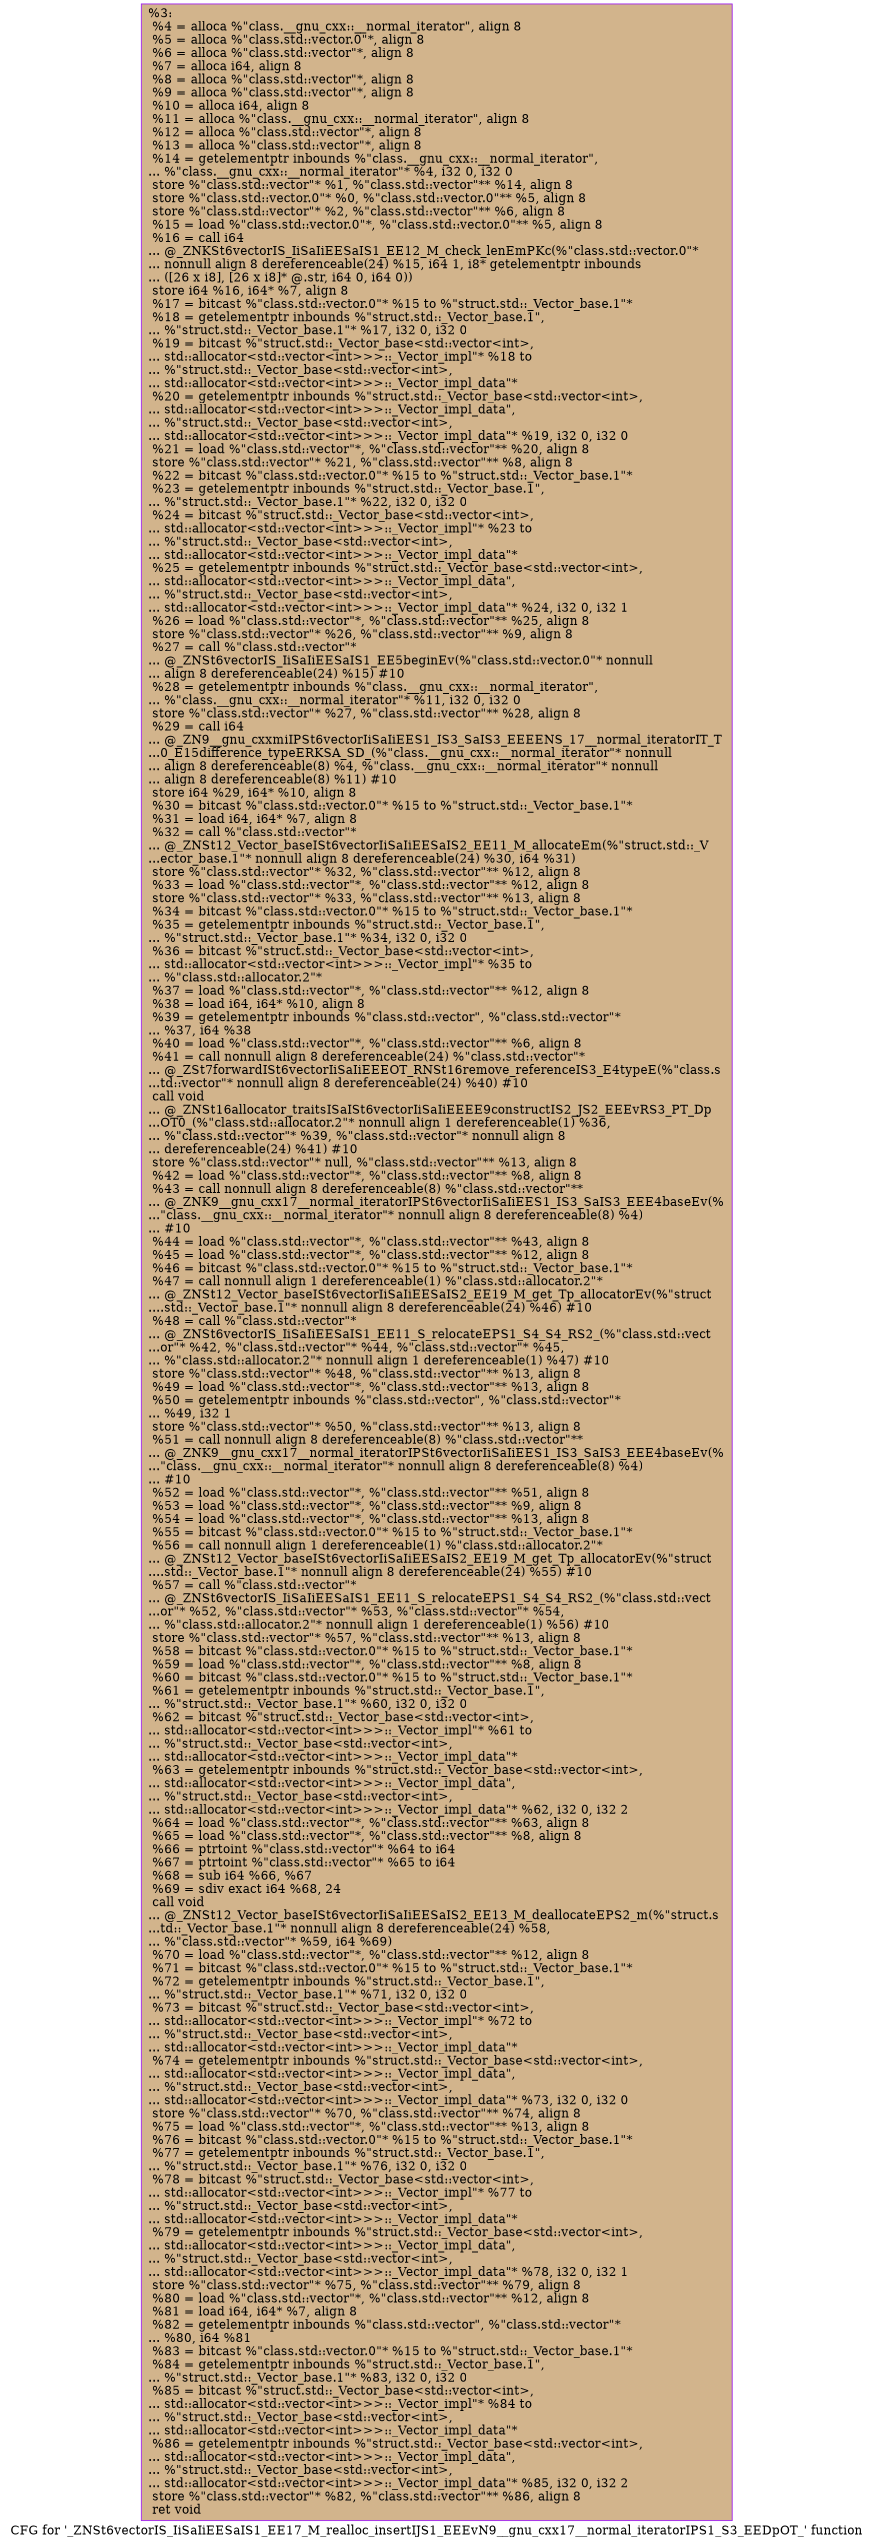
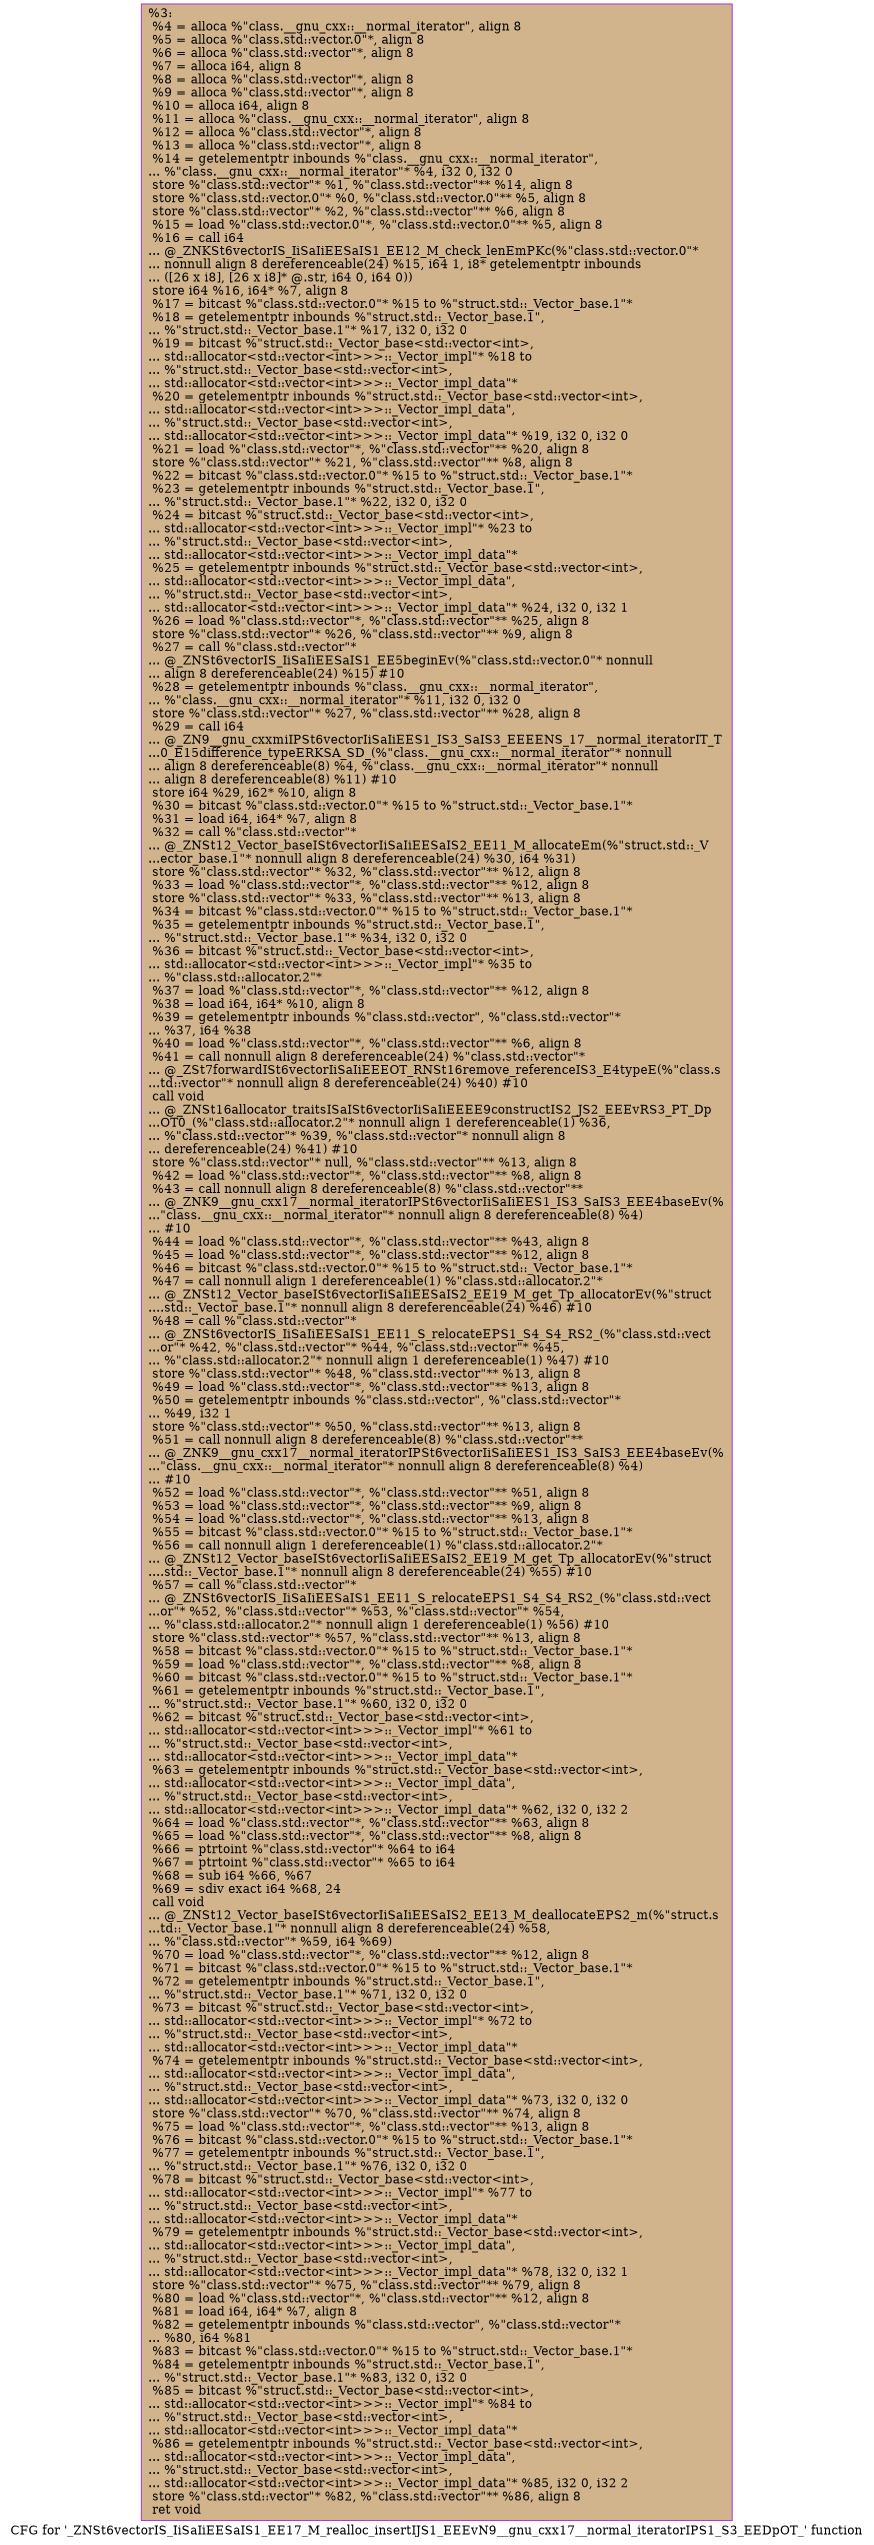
node "%3:": text "store i64 %29, i64* %10, align 8" -> "store i64 %29, i62* %10, align 8"
